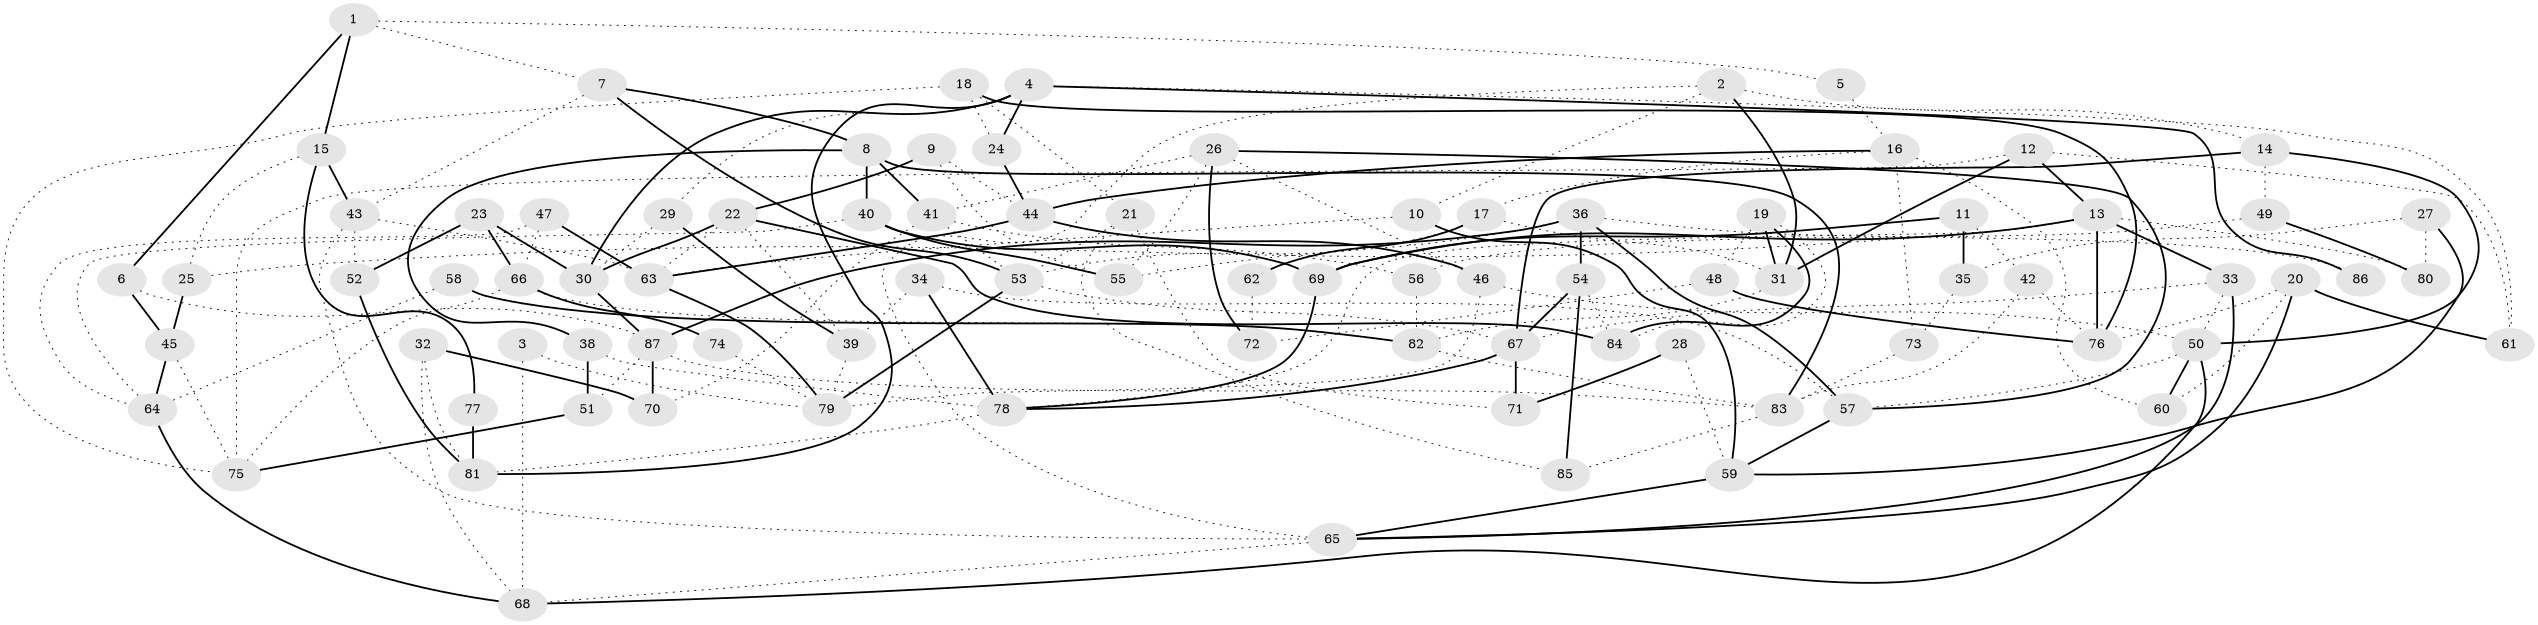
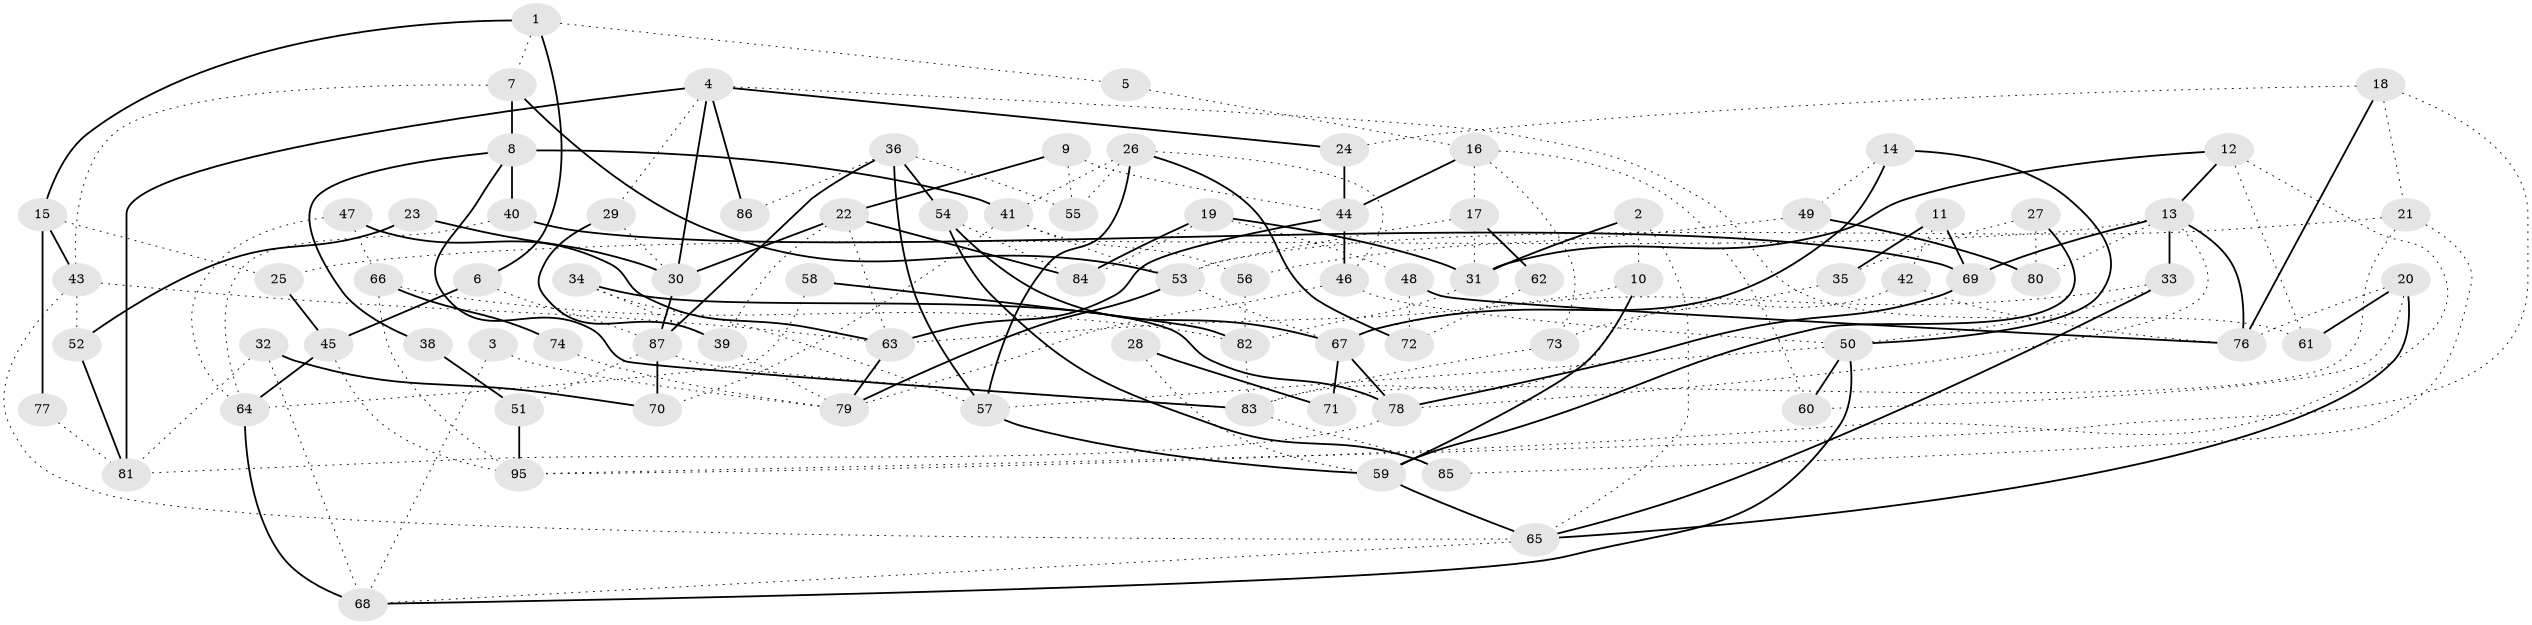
edge "2" -- "14": removed
edge "23" -- "66": removed
edge "40" -- "55": removed
edge "38" -- "78": removed
edge "77" -- "81": style bold -> dotted
node "75": label "75" -> "95"
